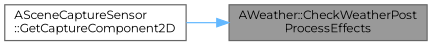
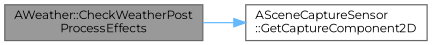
edge "ASceneCaptureSensor ::GetCaptureComponent2D" -> "AWeather::CheckWeatherPost ProcessEffects": reversed
